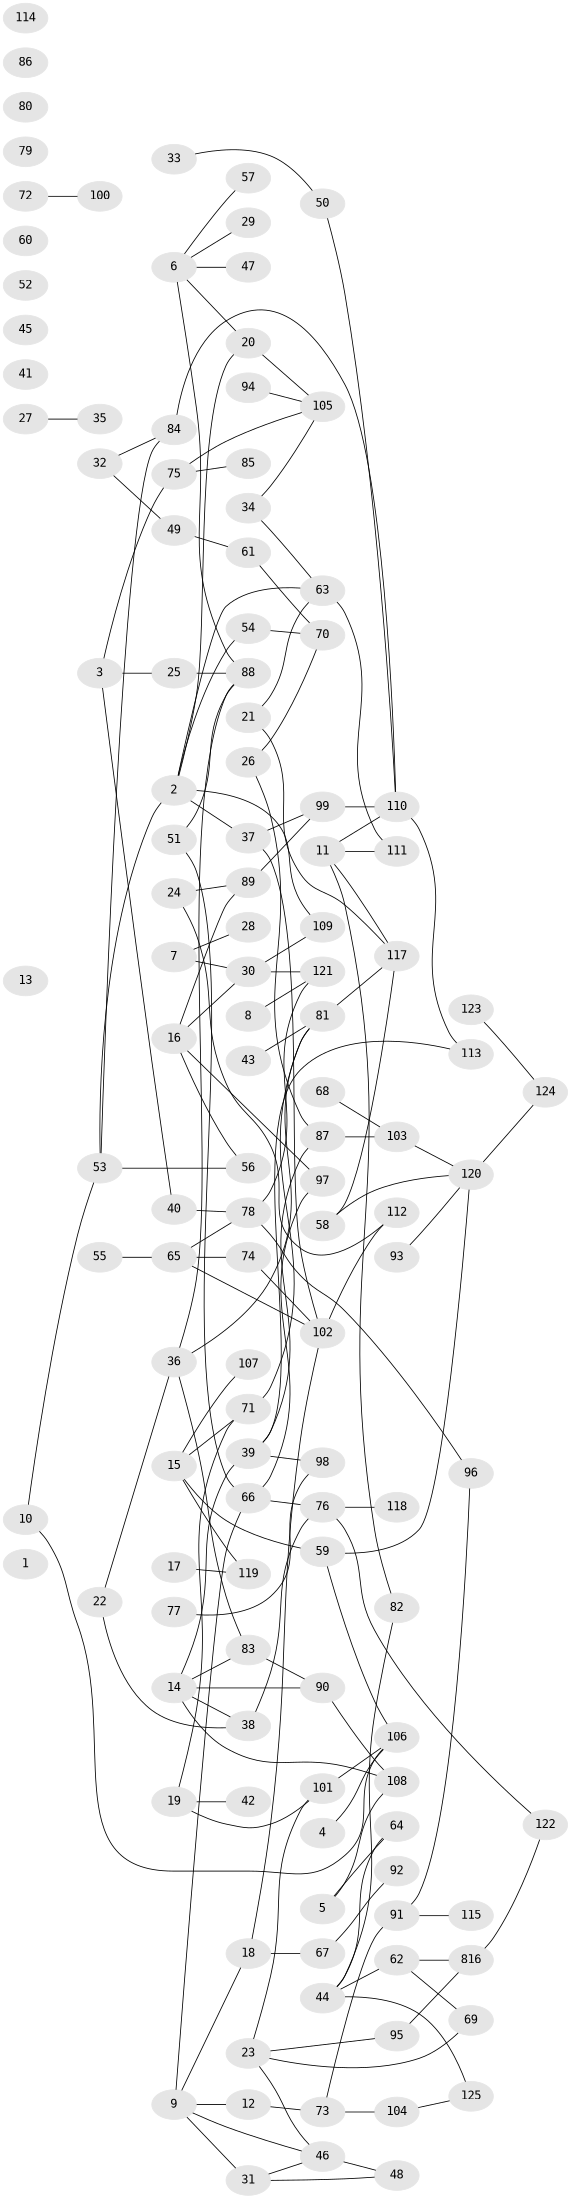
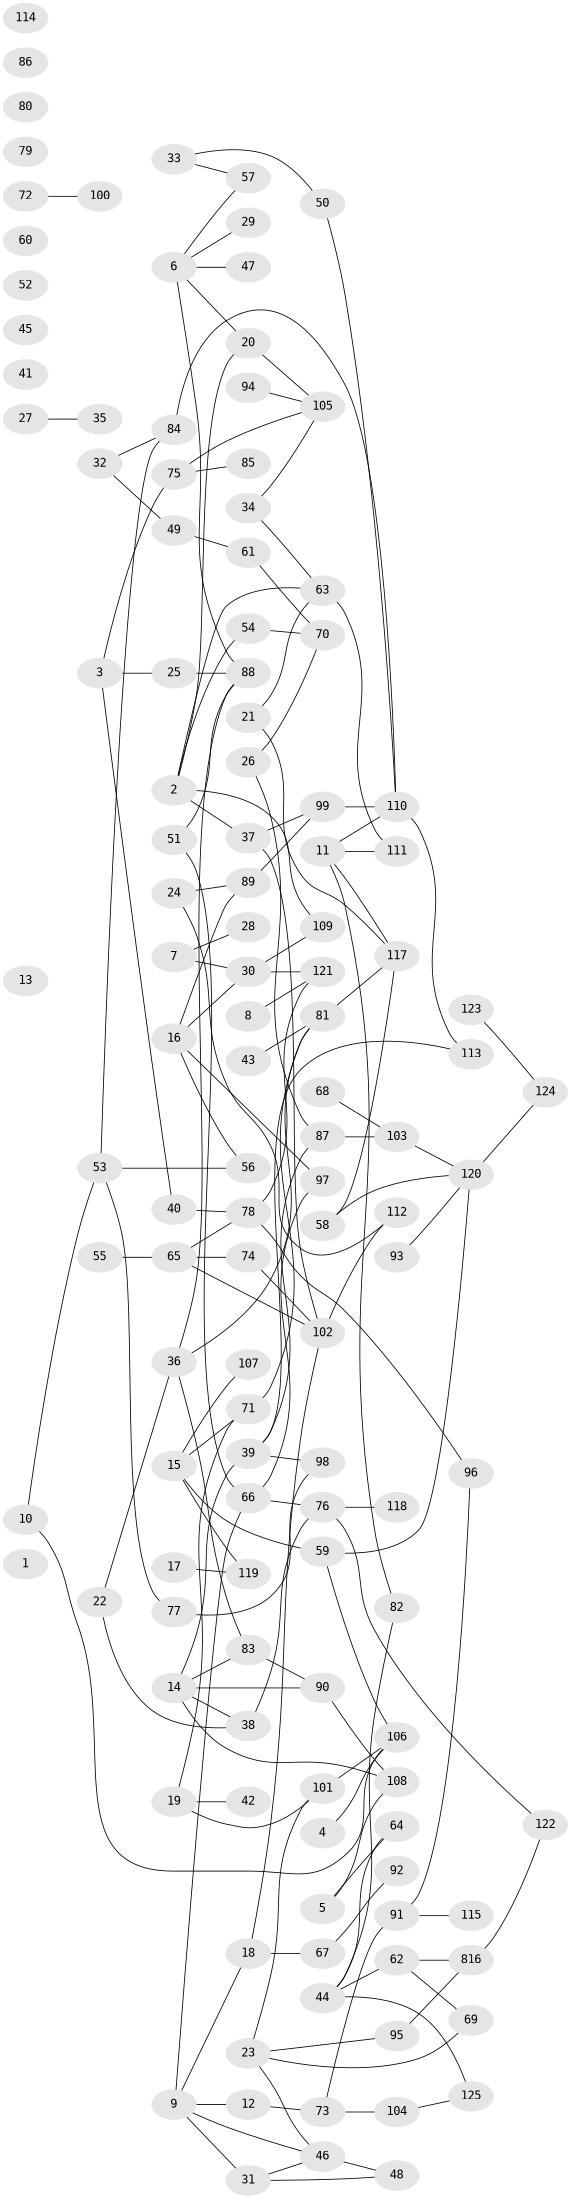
edge "33" -- "57": added
edge "2" -- "53": now "77" -- "53"
